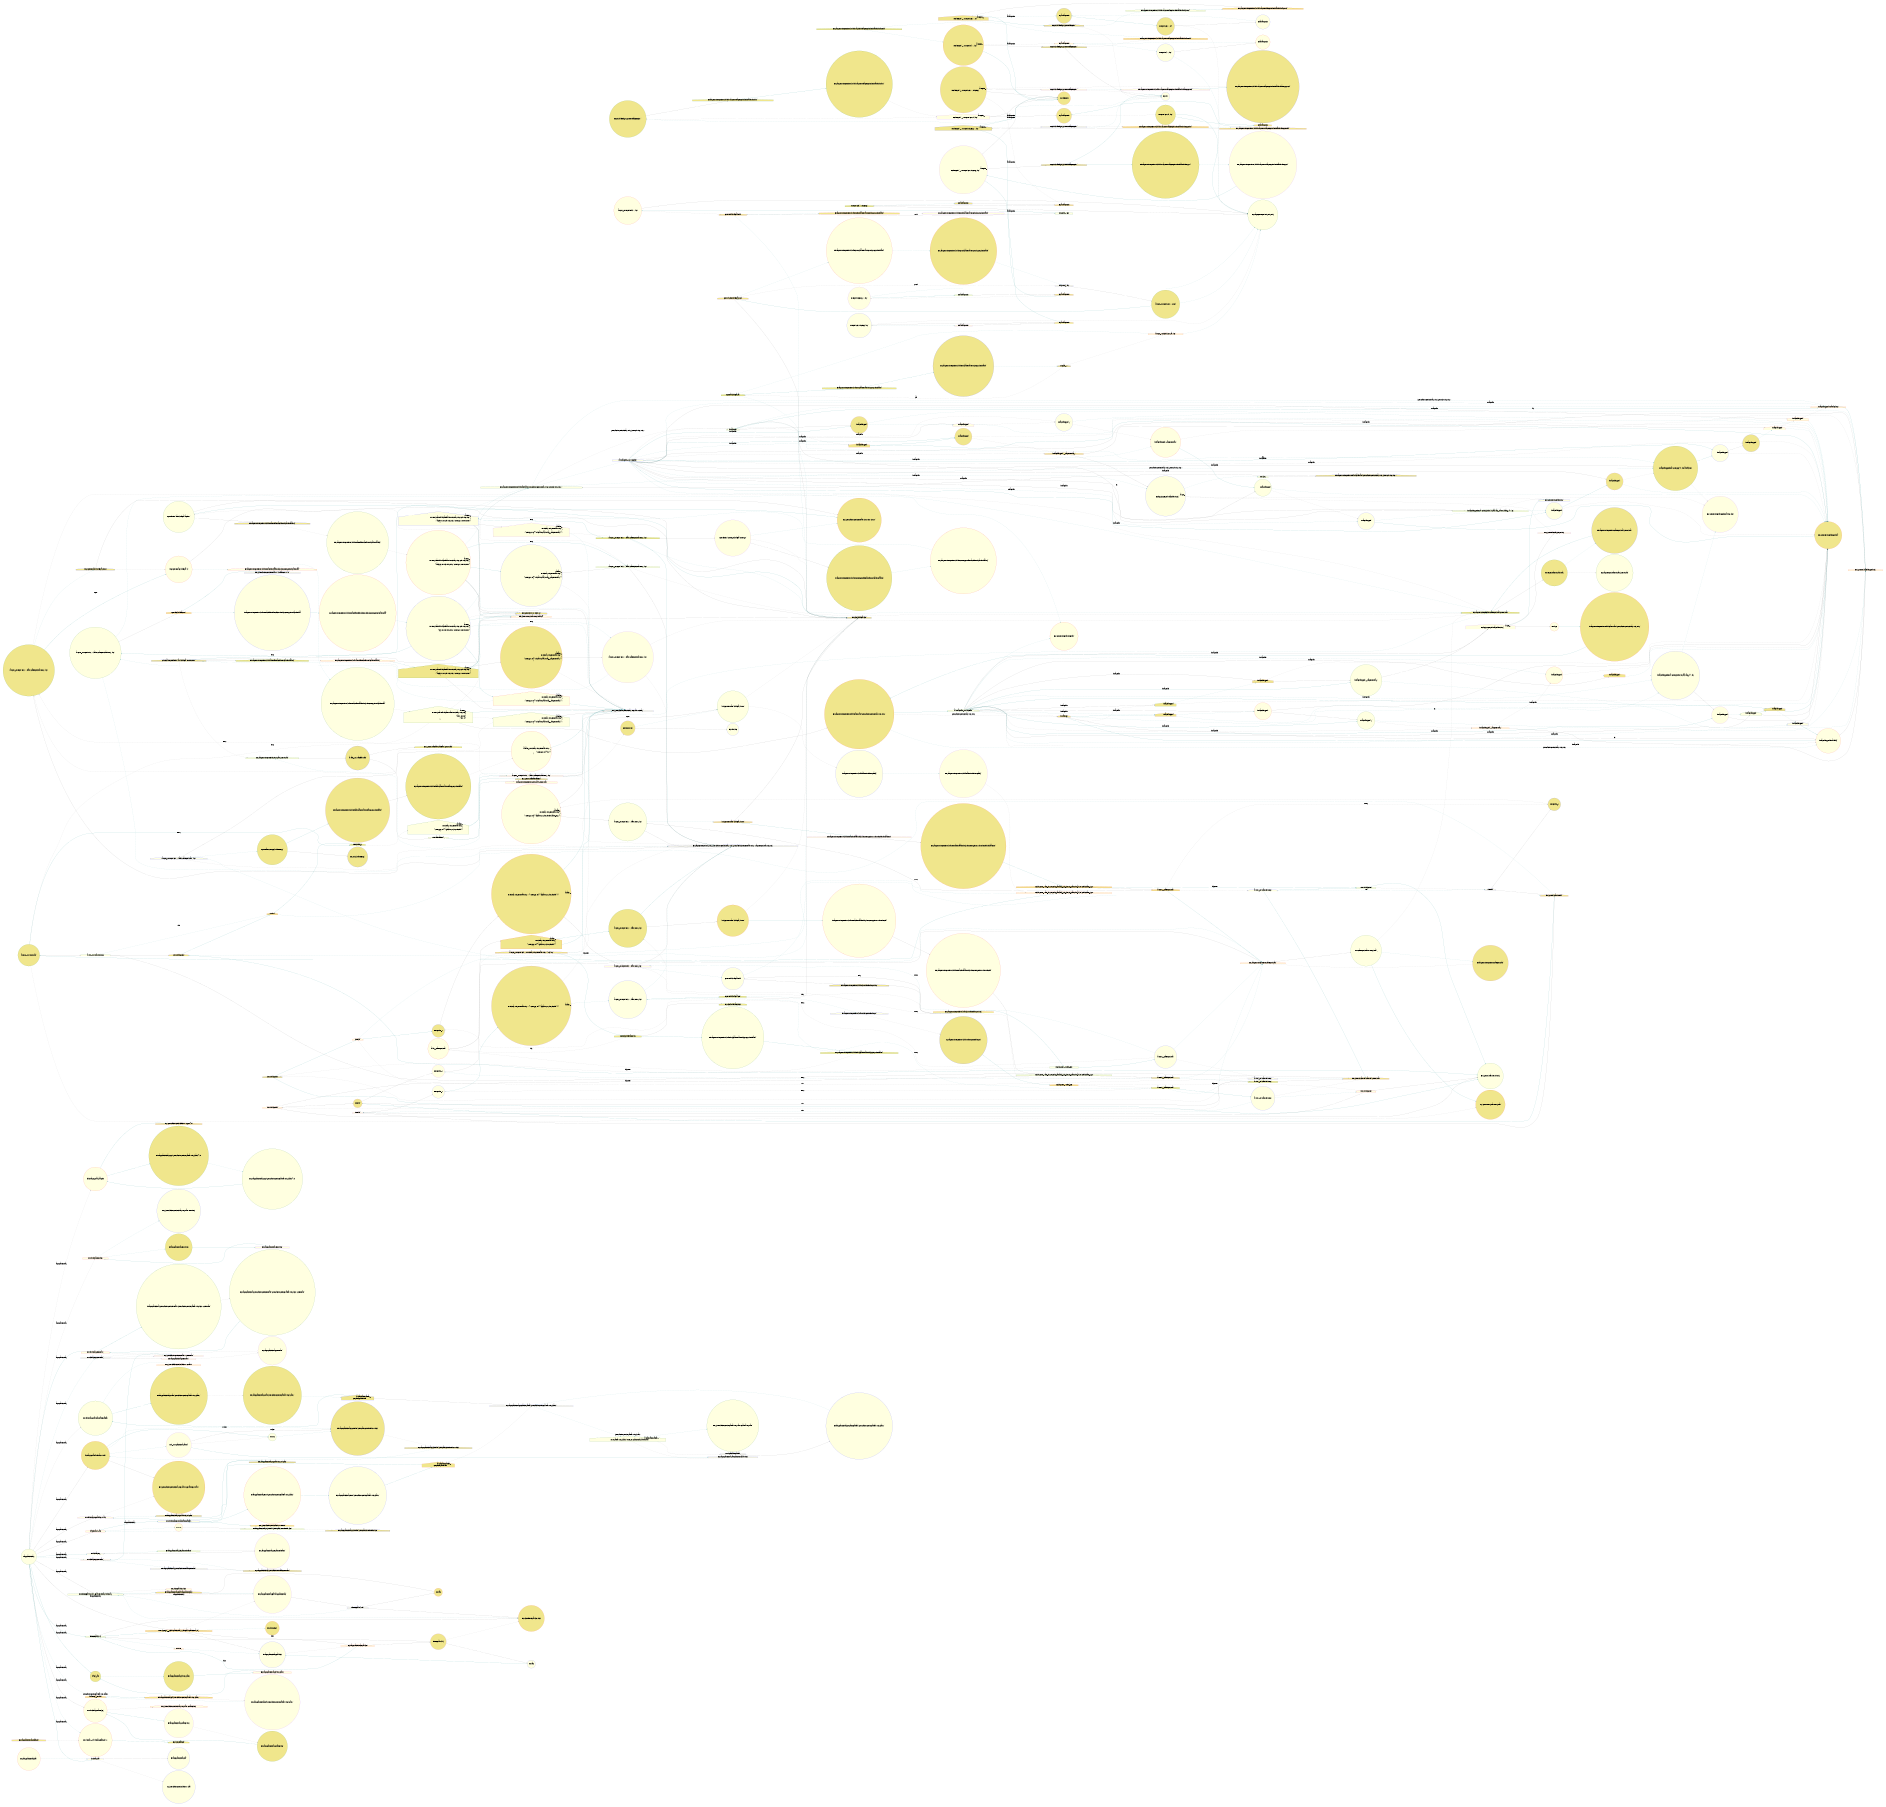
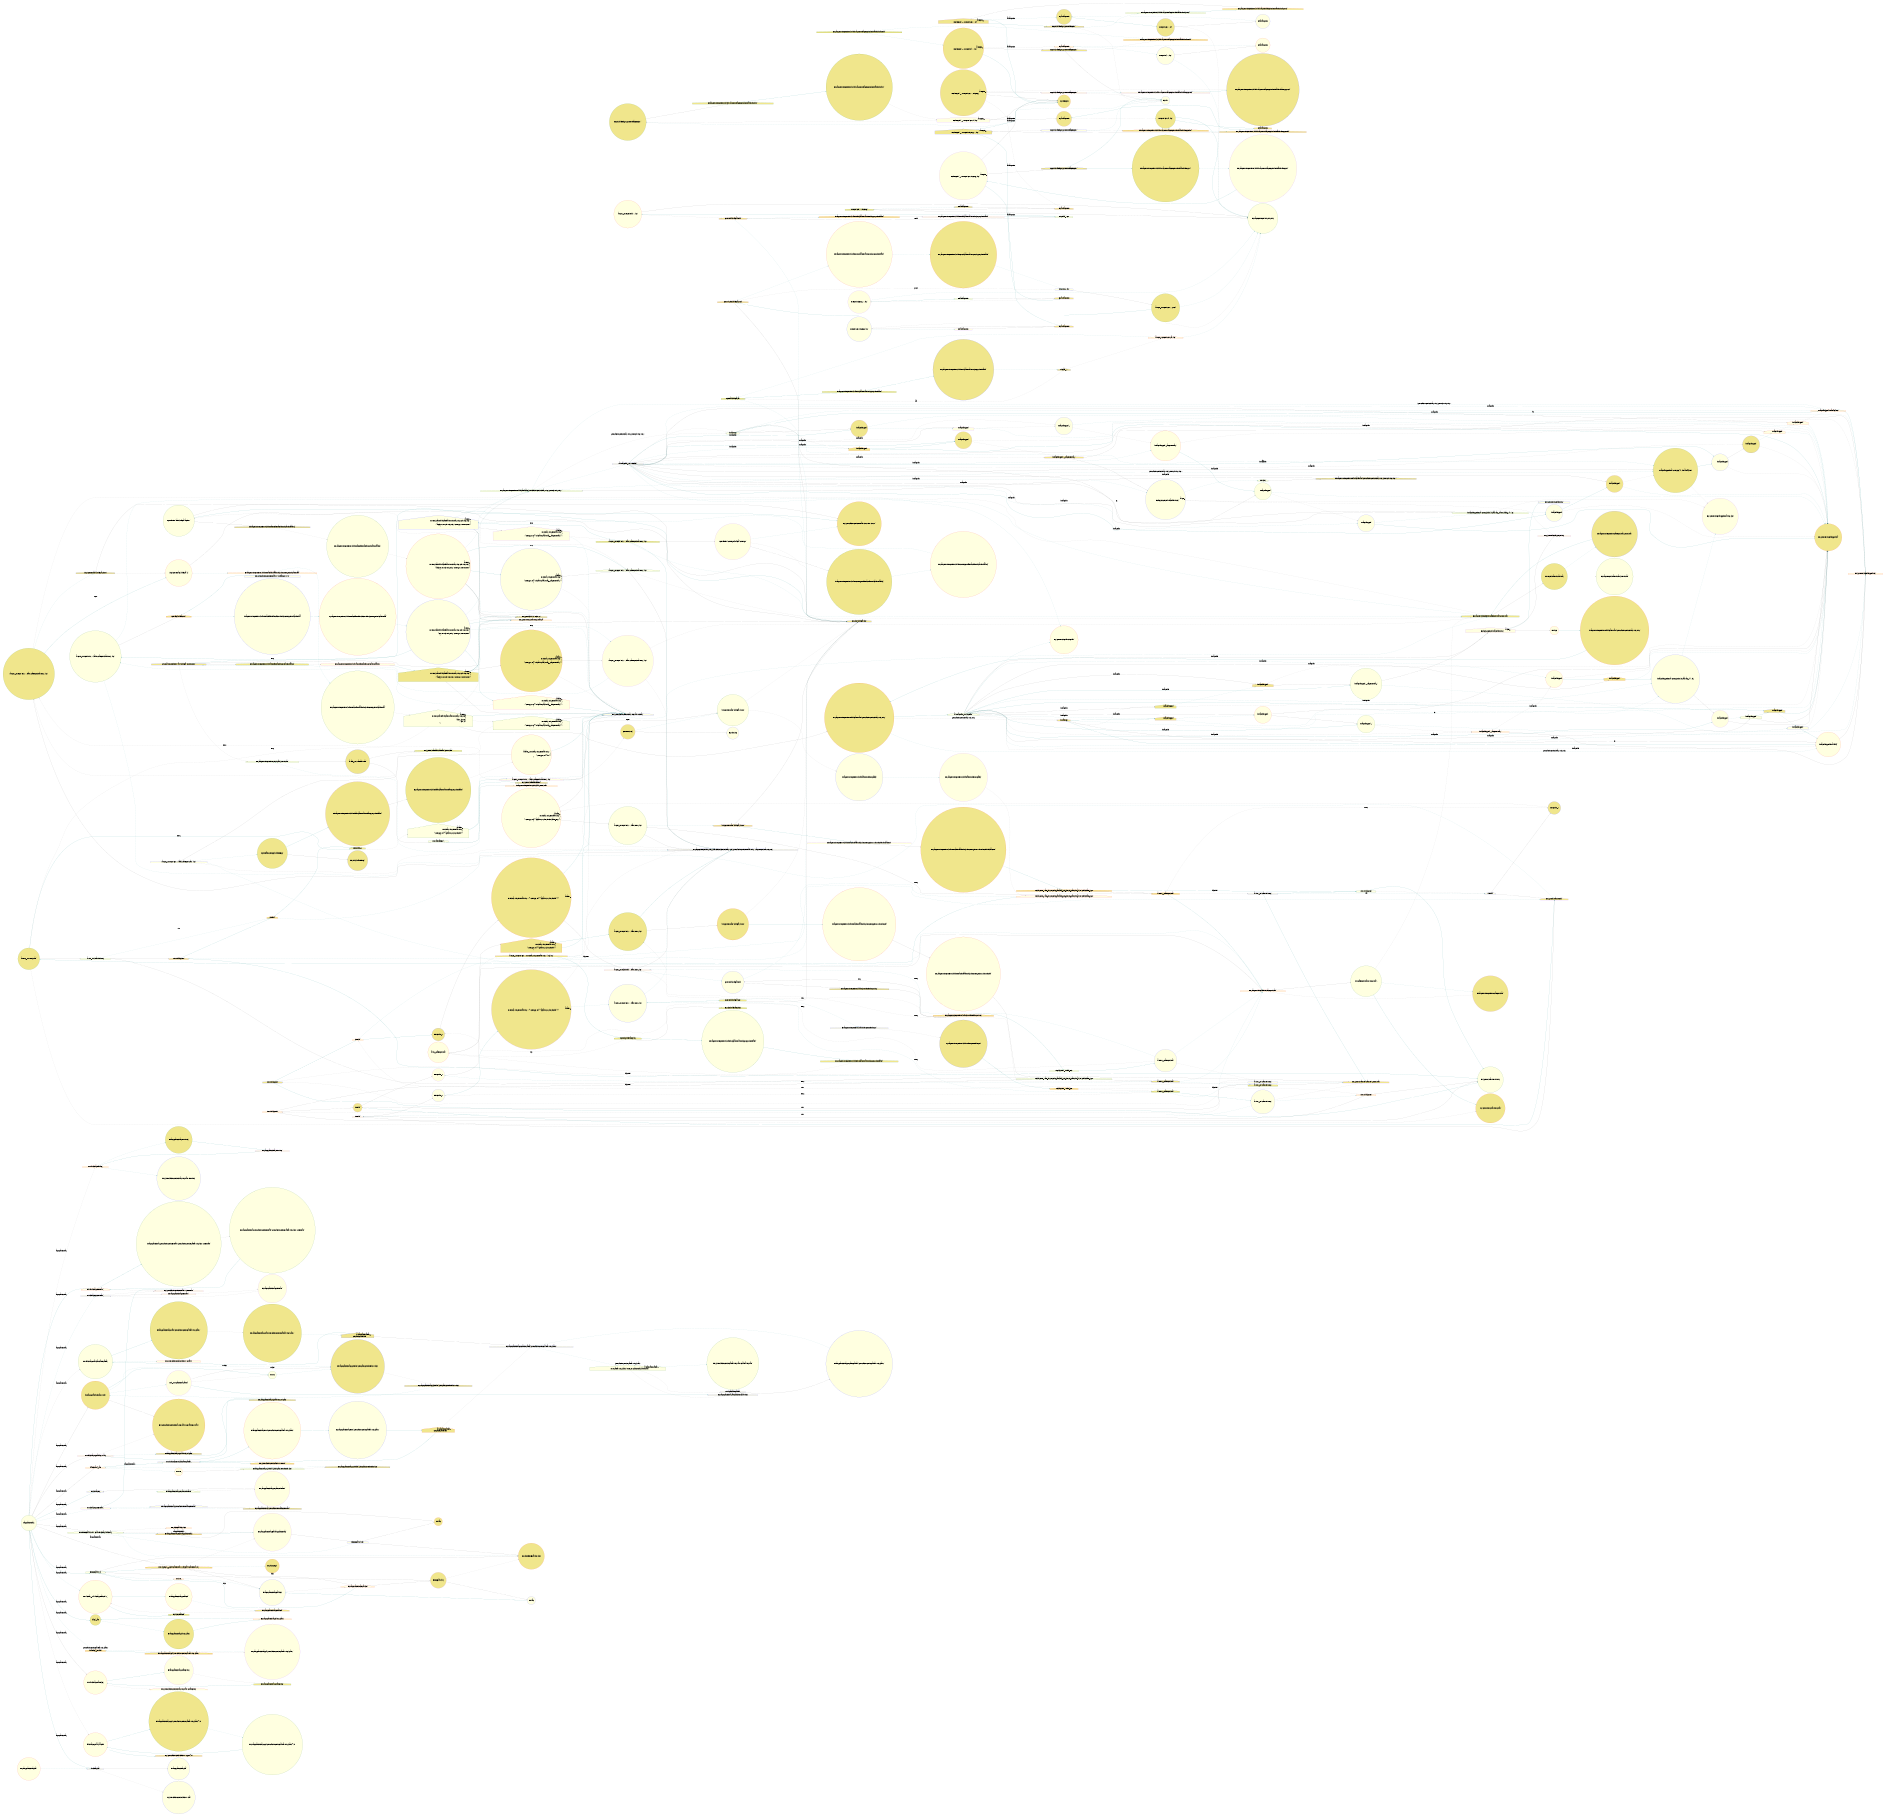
node "Exit Nancy.DynamicDictionary.GetHashCode()": added
node "Entry Nancy.DynamicDictionary.ContainsKey(string)": shape circle -> house
